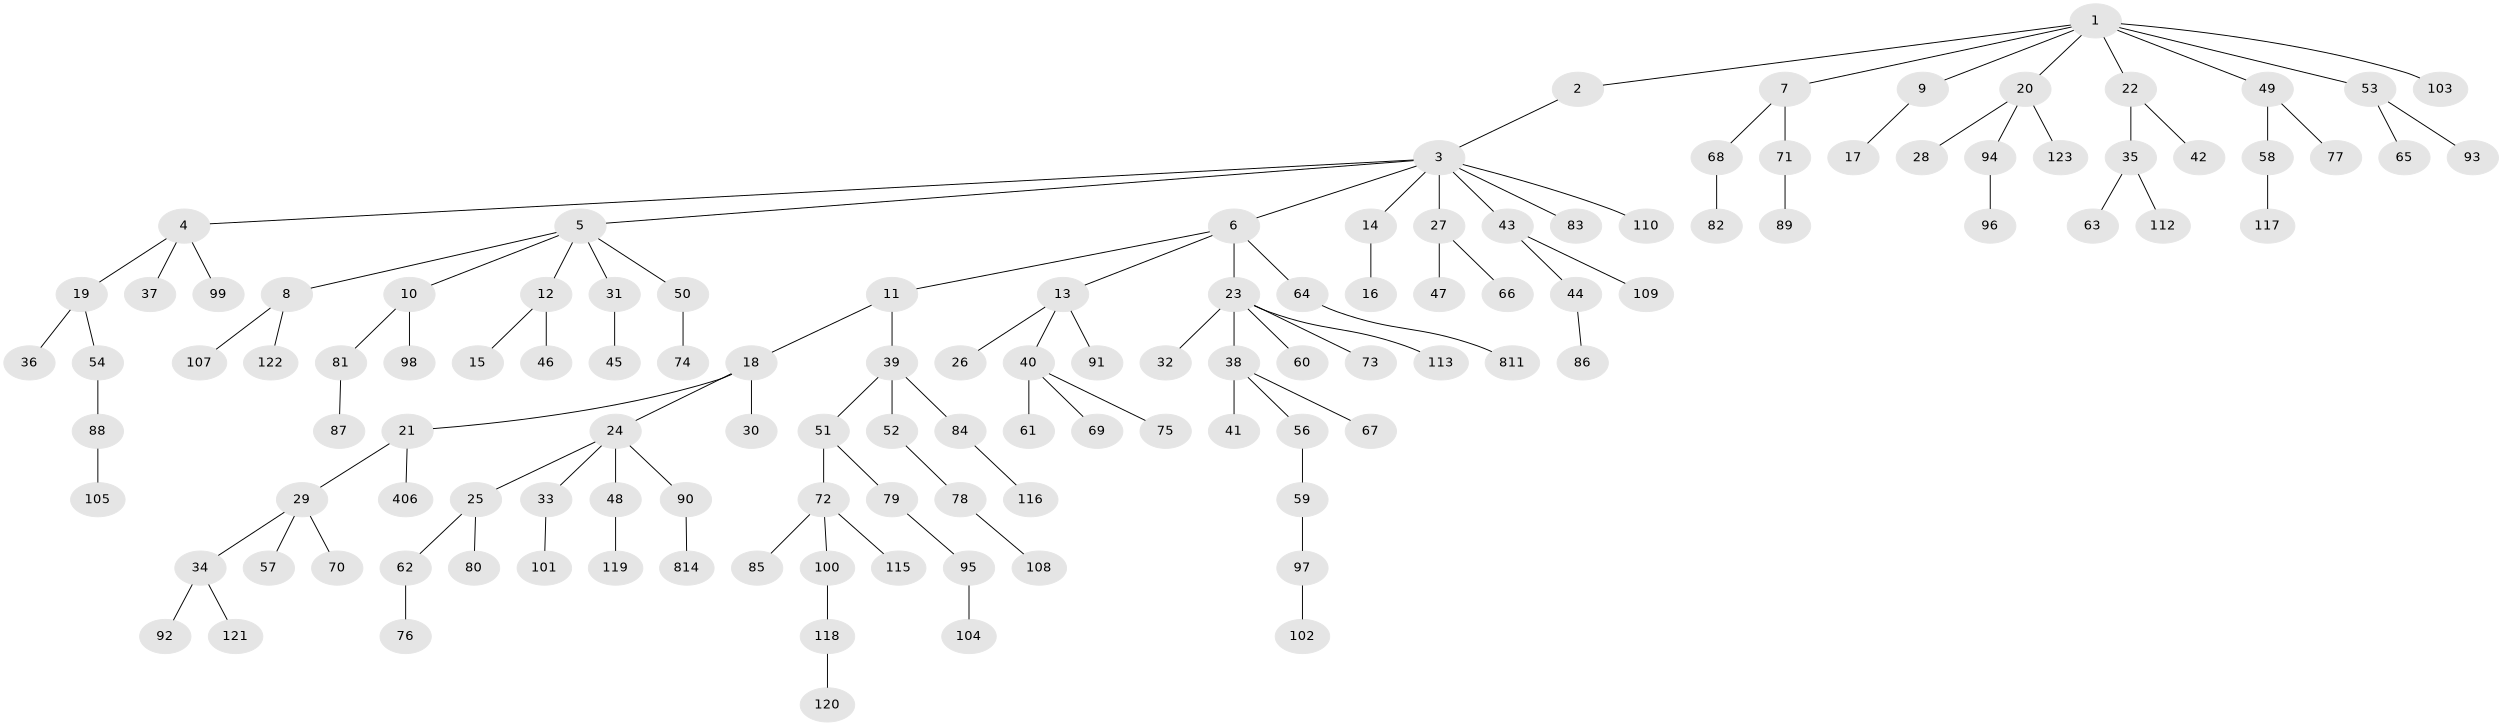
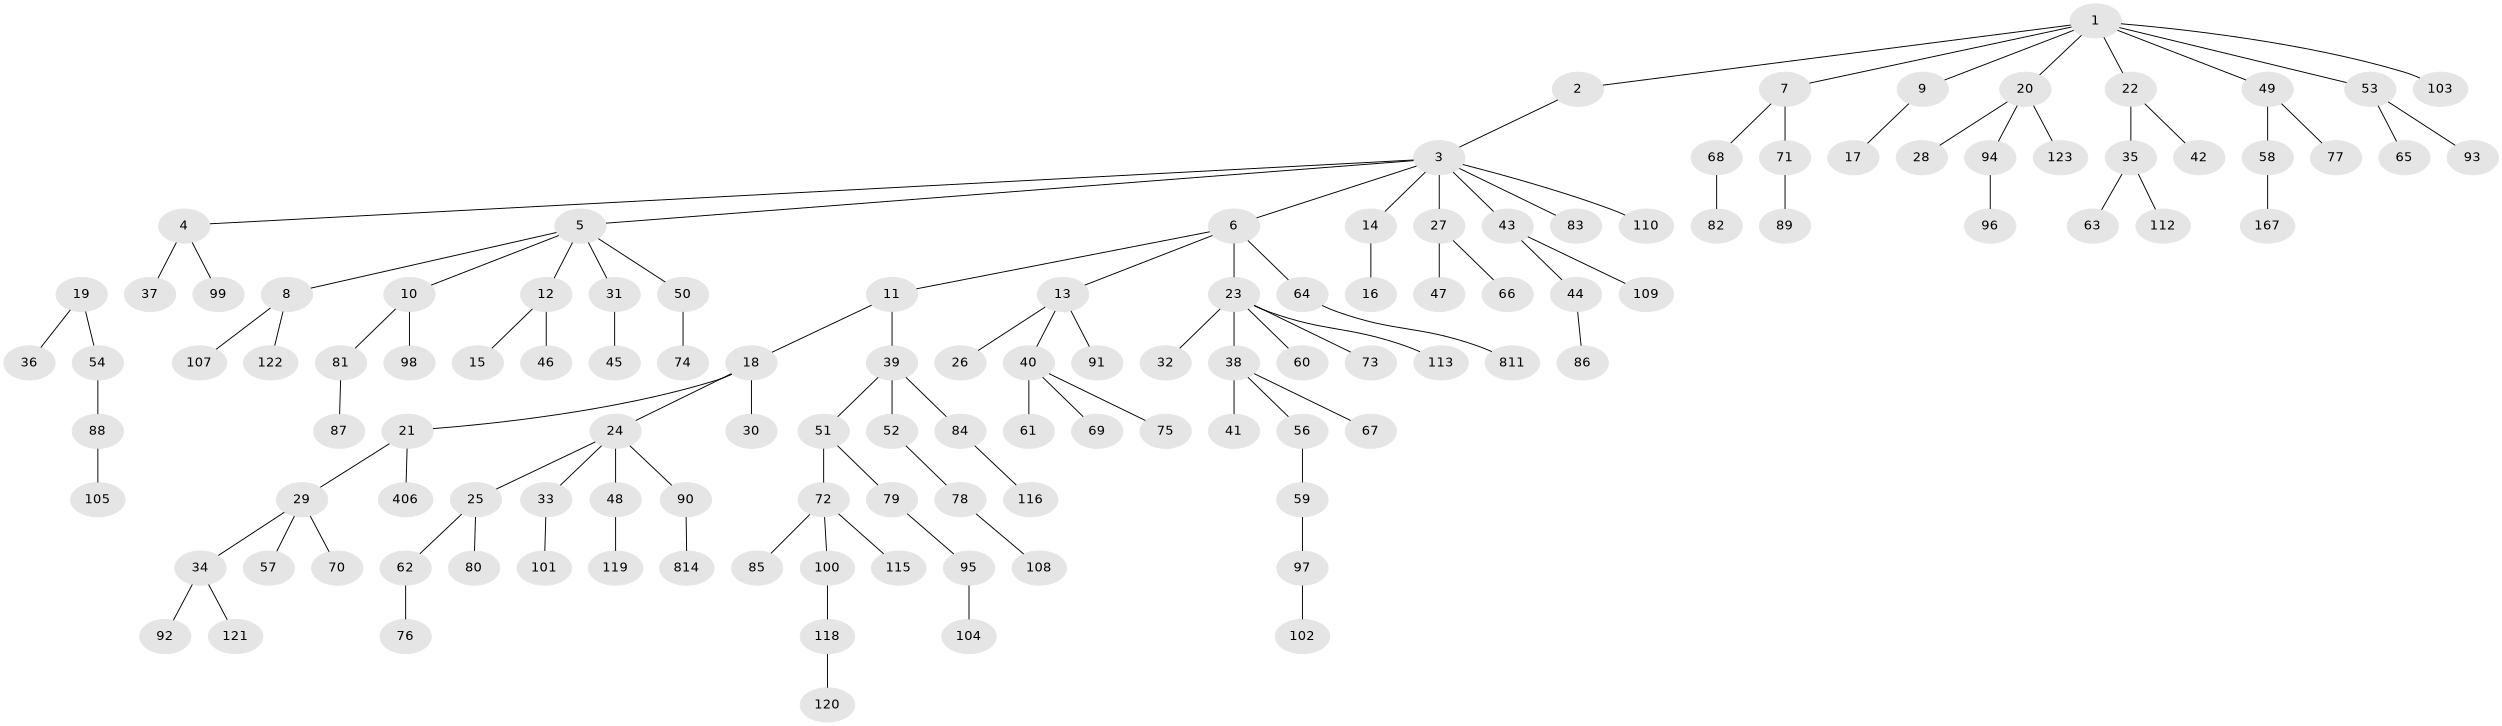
node "117": label "117" -> "167"
edge "4" -- "19": removed
